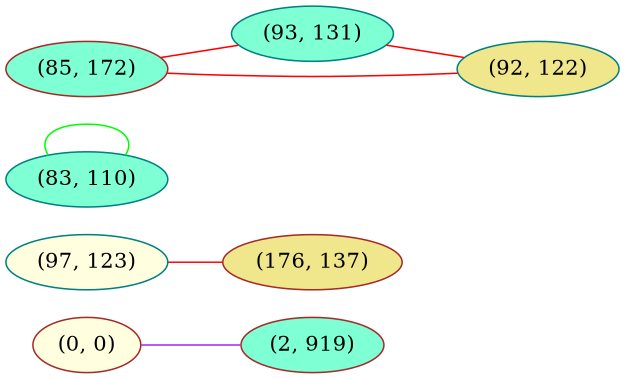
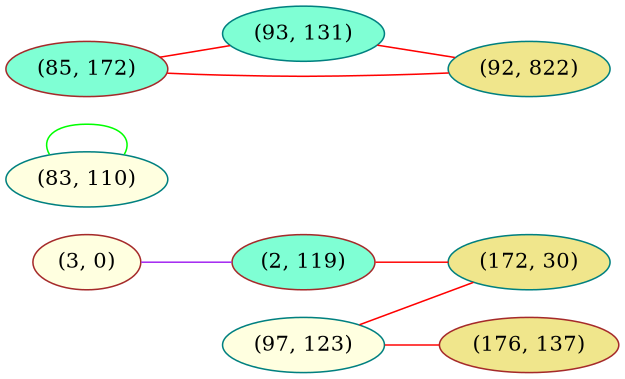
node "(92, 122)": label "(92, 122)" -> "(92, 822)"
node "(83, 110)": fillcolor aquamarine -> lightyellow
node "(172, 30)": added
node "(0, 0)": label "(0, 0)" -> "(3, 0)"
node "(2, 919)": label "(2, 919)" -> "(2, 119)"
